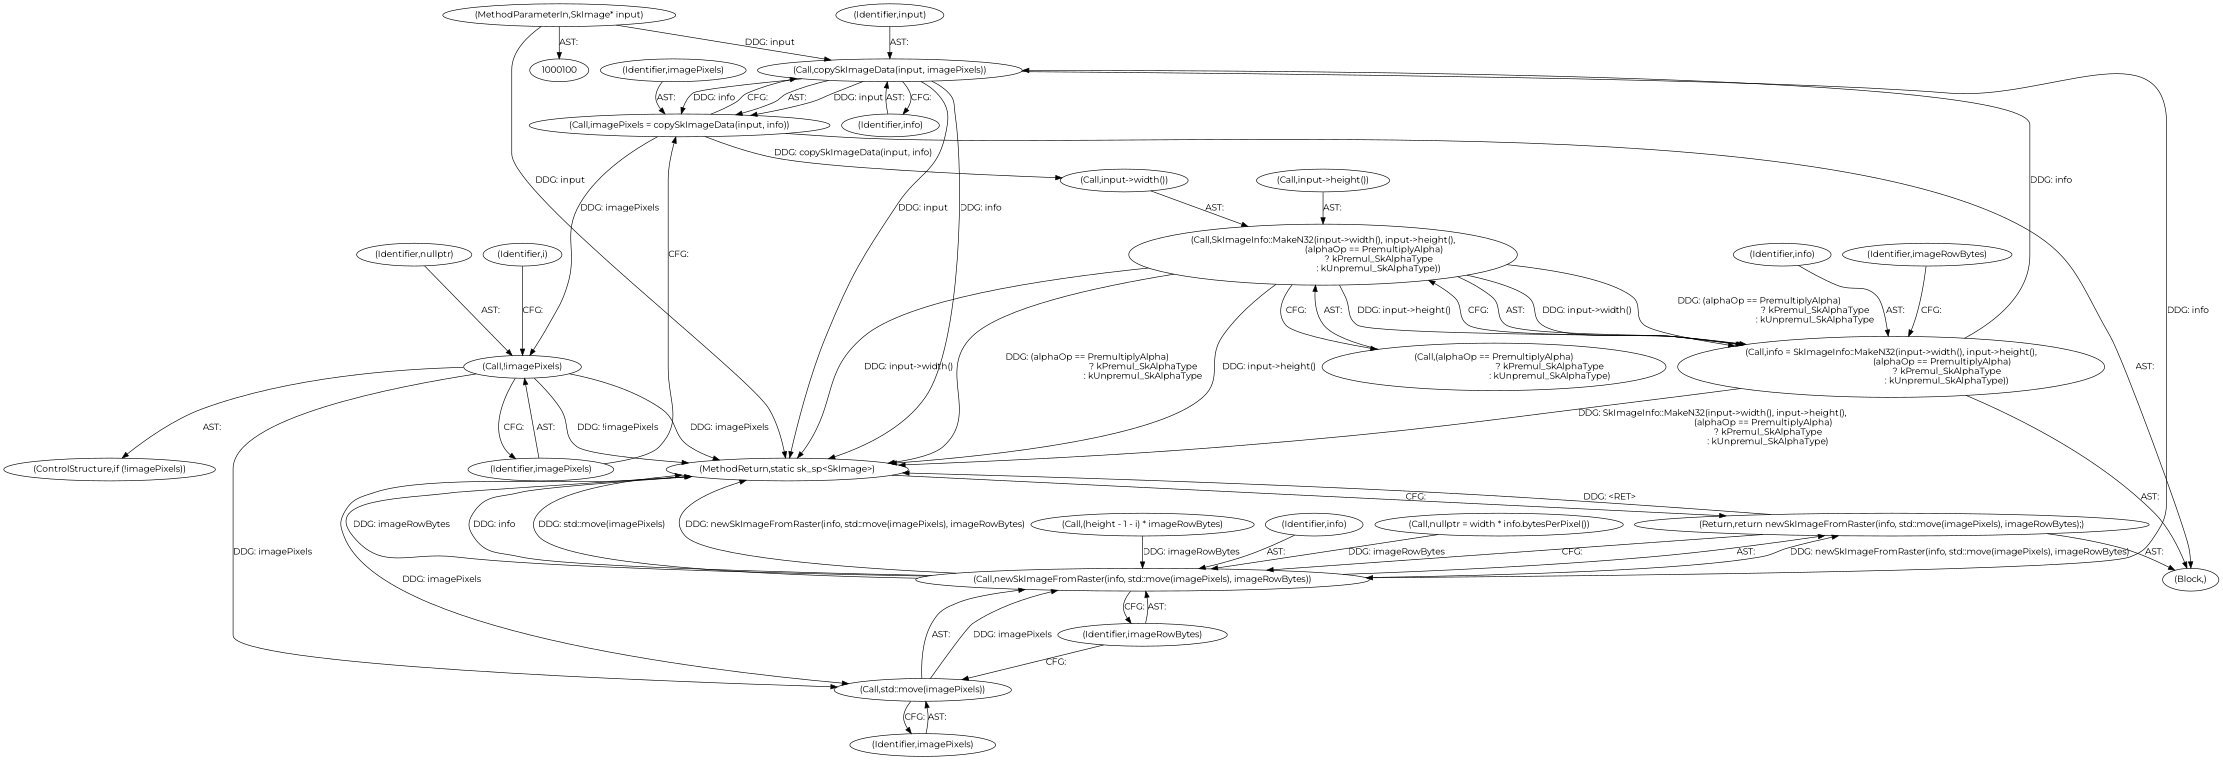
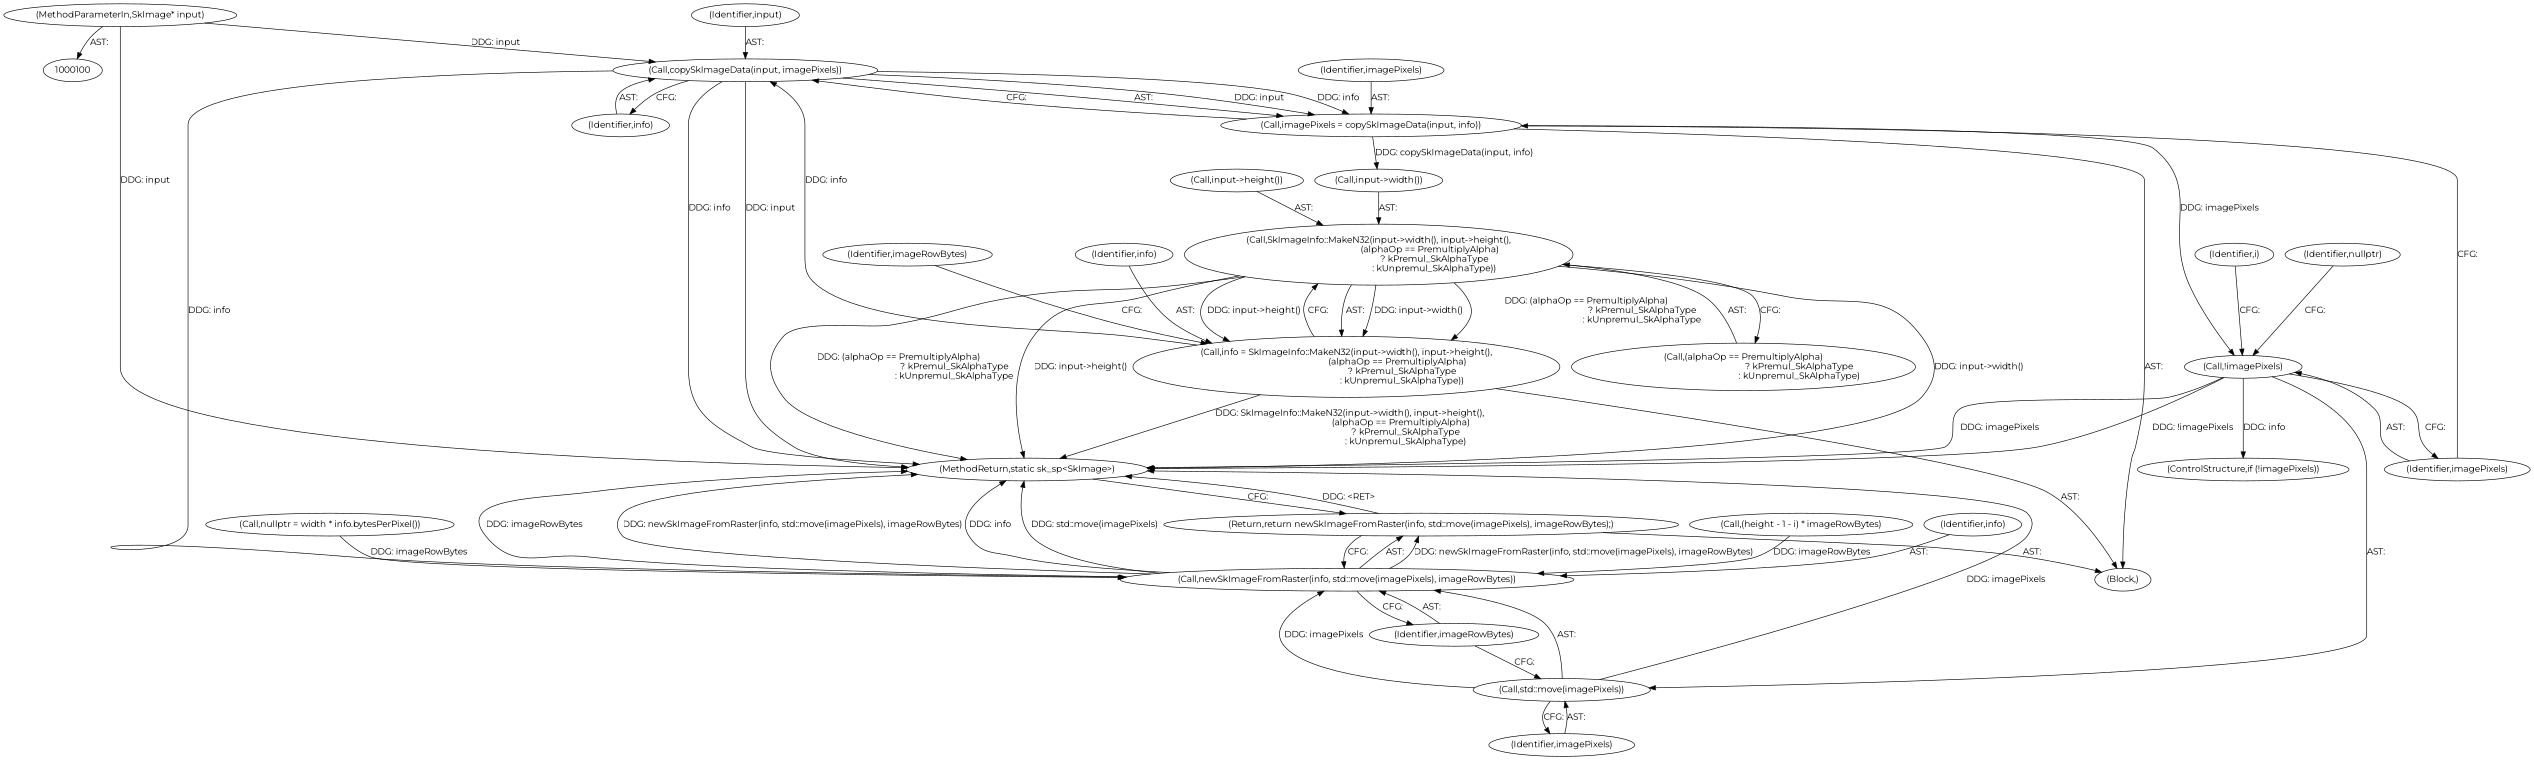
edge "(Identifier,nullptr)" -> "(Call,!imagePixels)": label "AST: " -> "CFG: "
edge "(Call,!imagePixels)" -> "(ControlStructure,if (!imagePixels))": label "AST: " -> "DDG: info"
edge "(Call,!imagePixels)" -> "(Call,std::move(imagePixels))": label "DDG: imagePixels" -> "AST: "
edge "(MethodReturn,static sk_sp<SkImage>)" -> "(Call,std::move(imagePixels))": reversed
